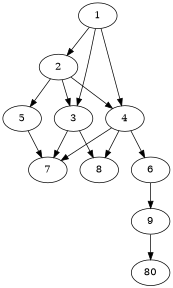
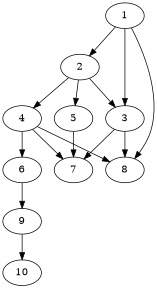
edge "1" -> "4": now "1" -> "8"
node "80": label "80" -> "10"
